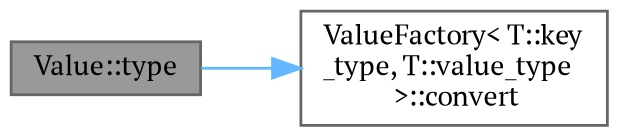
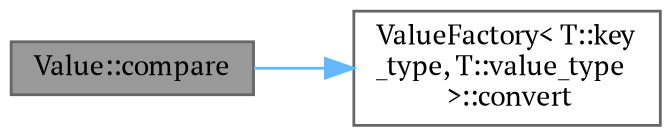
node "Value::type": label "Value::type" -> "Value::compare"
